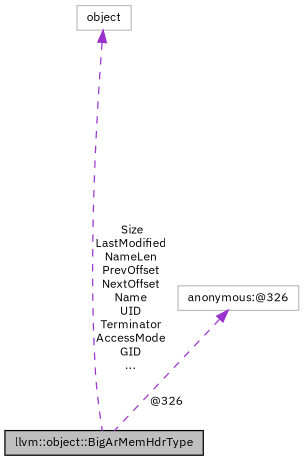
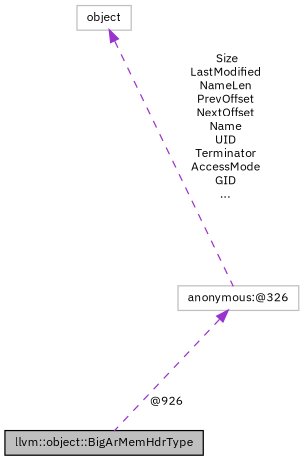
edge "llvm::object::BigArMemHdrType" -> "object": now "anonymous:@326" -> "object"
edge "llvm::object::BigArMemHdrType" -> "anonymous:@326": label " @326" -> " @926"
